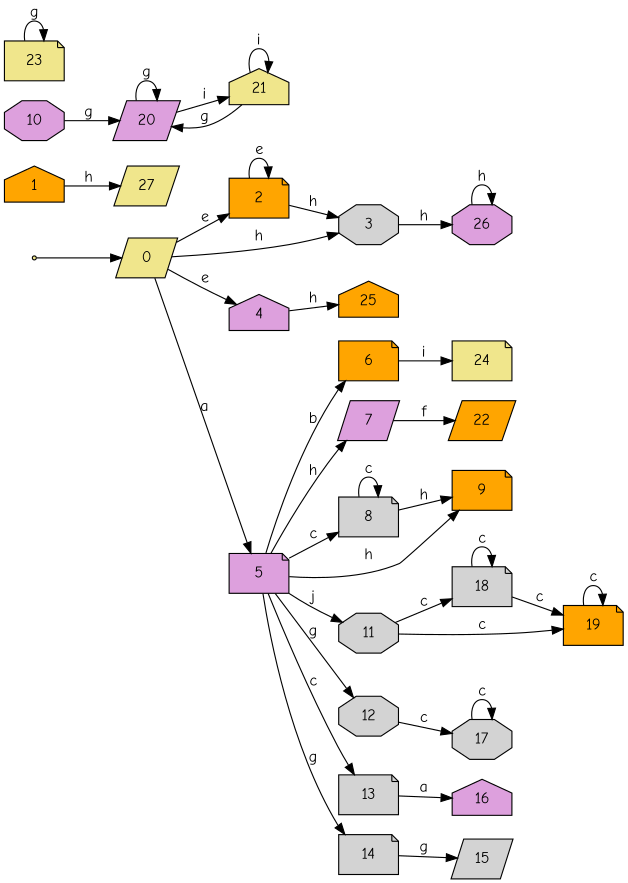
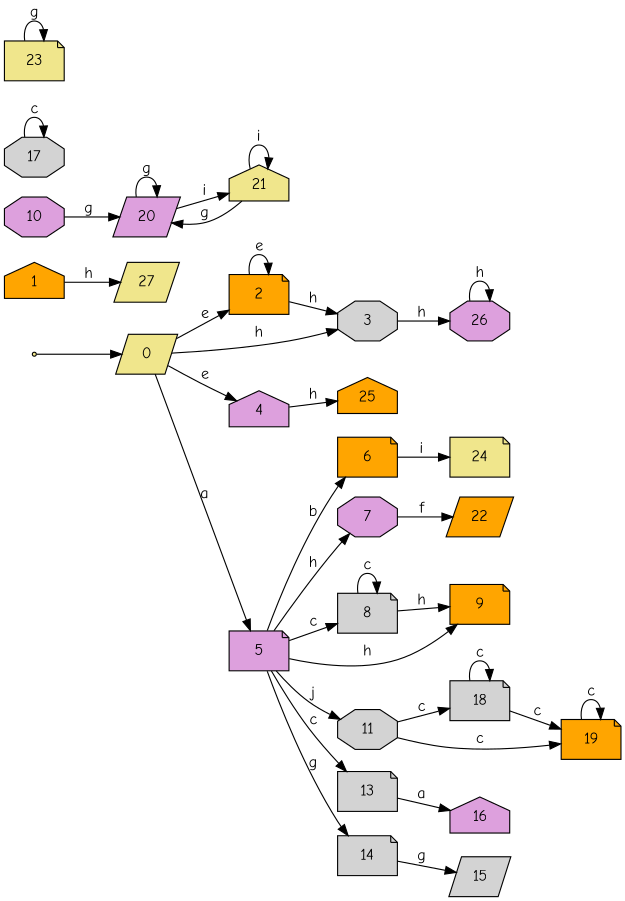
node "7": shape parallelogram -> octagon
node "12": removed
